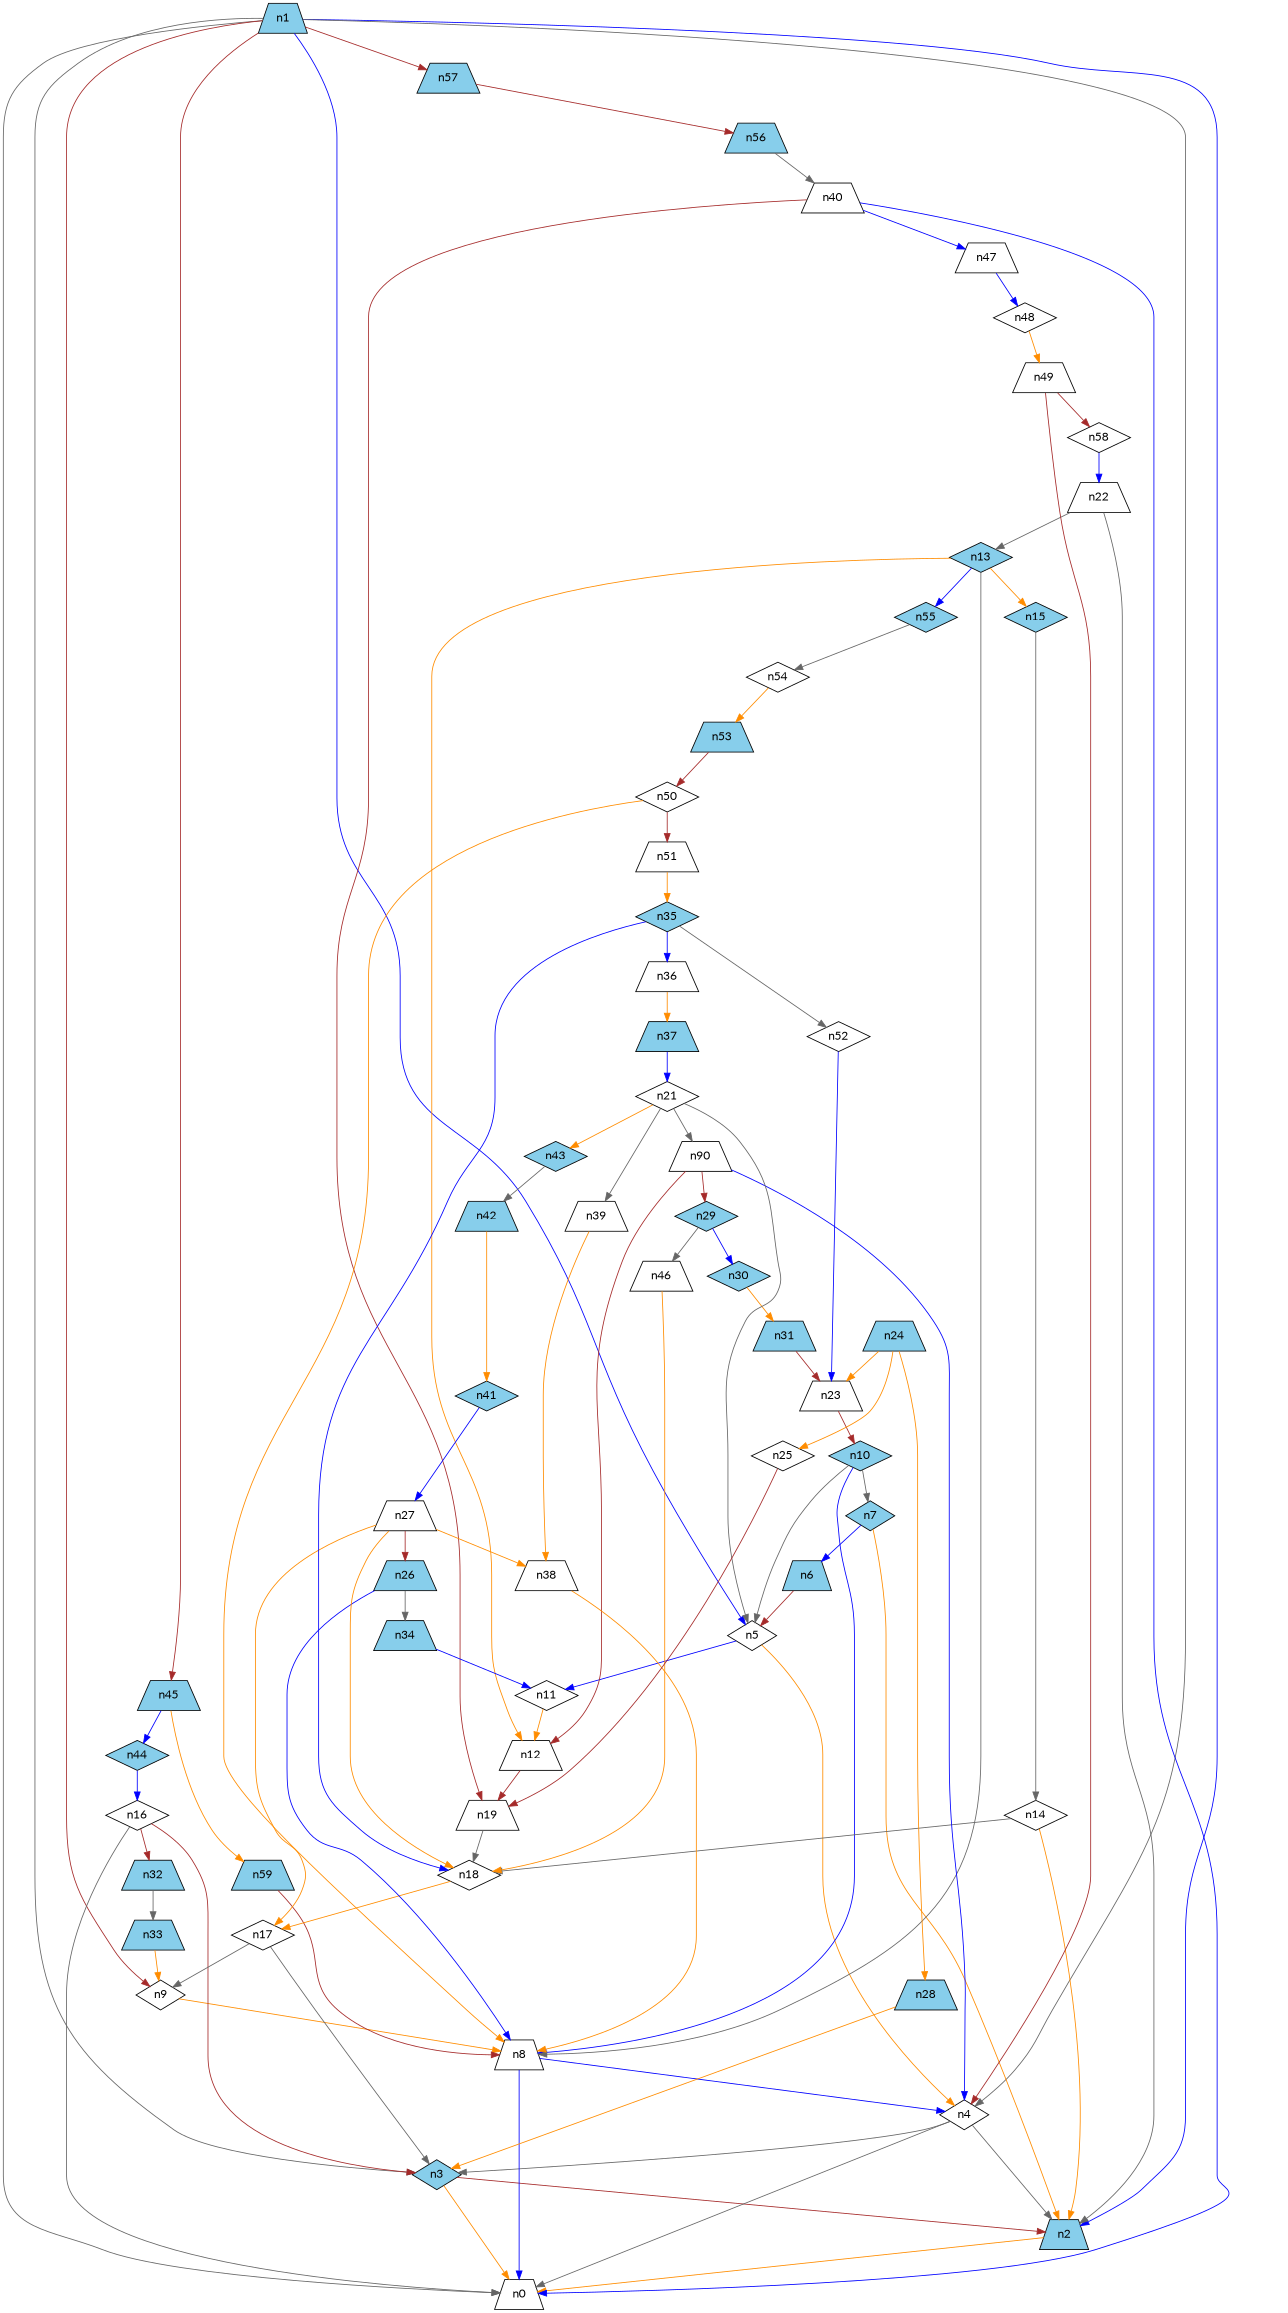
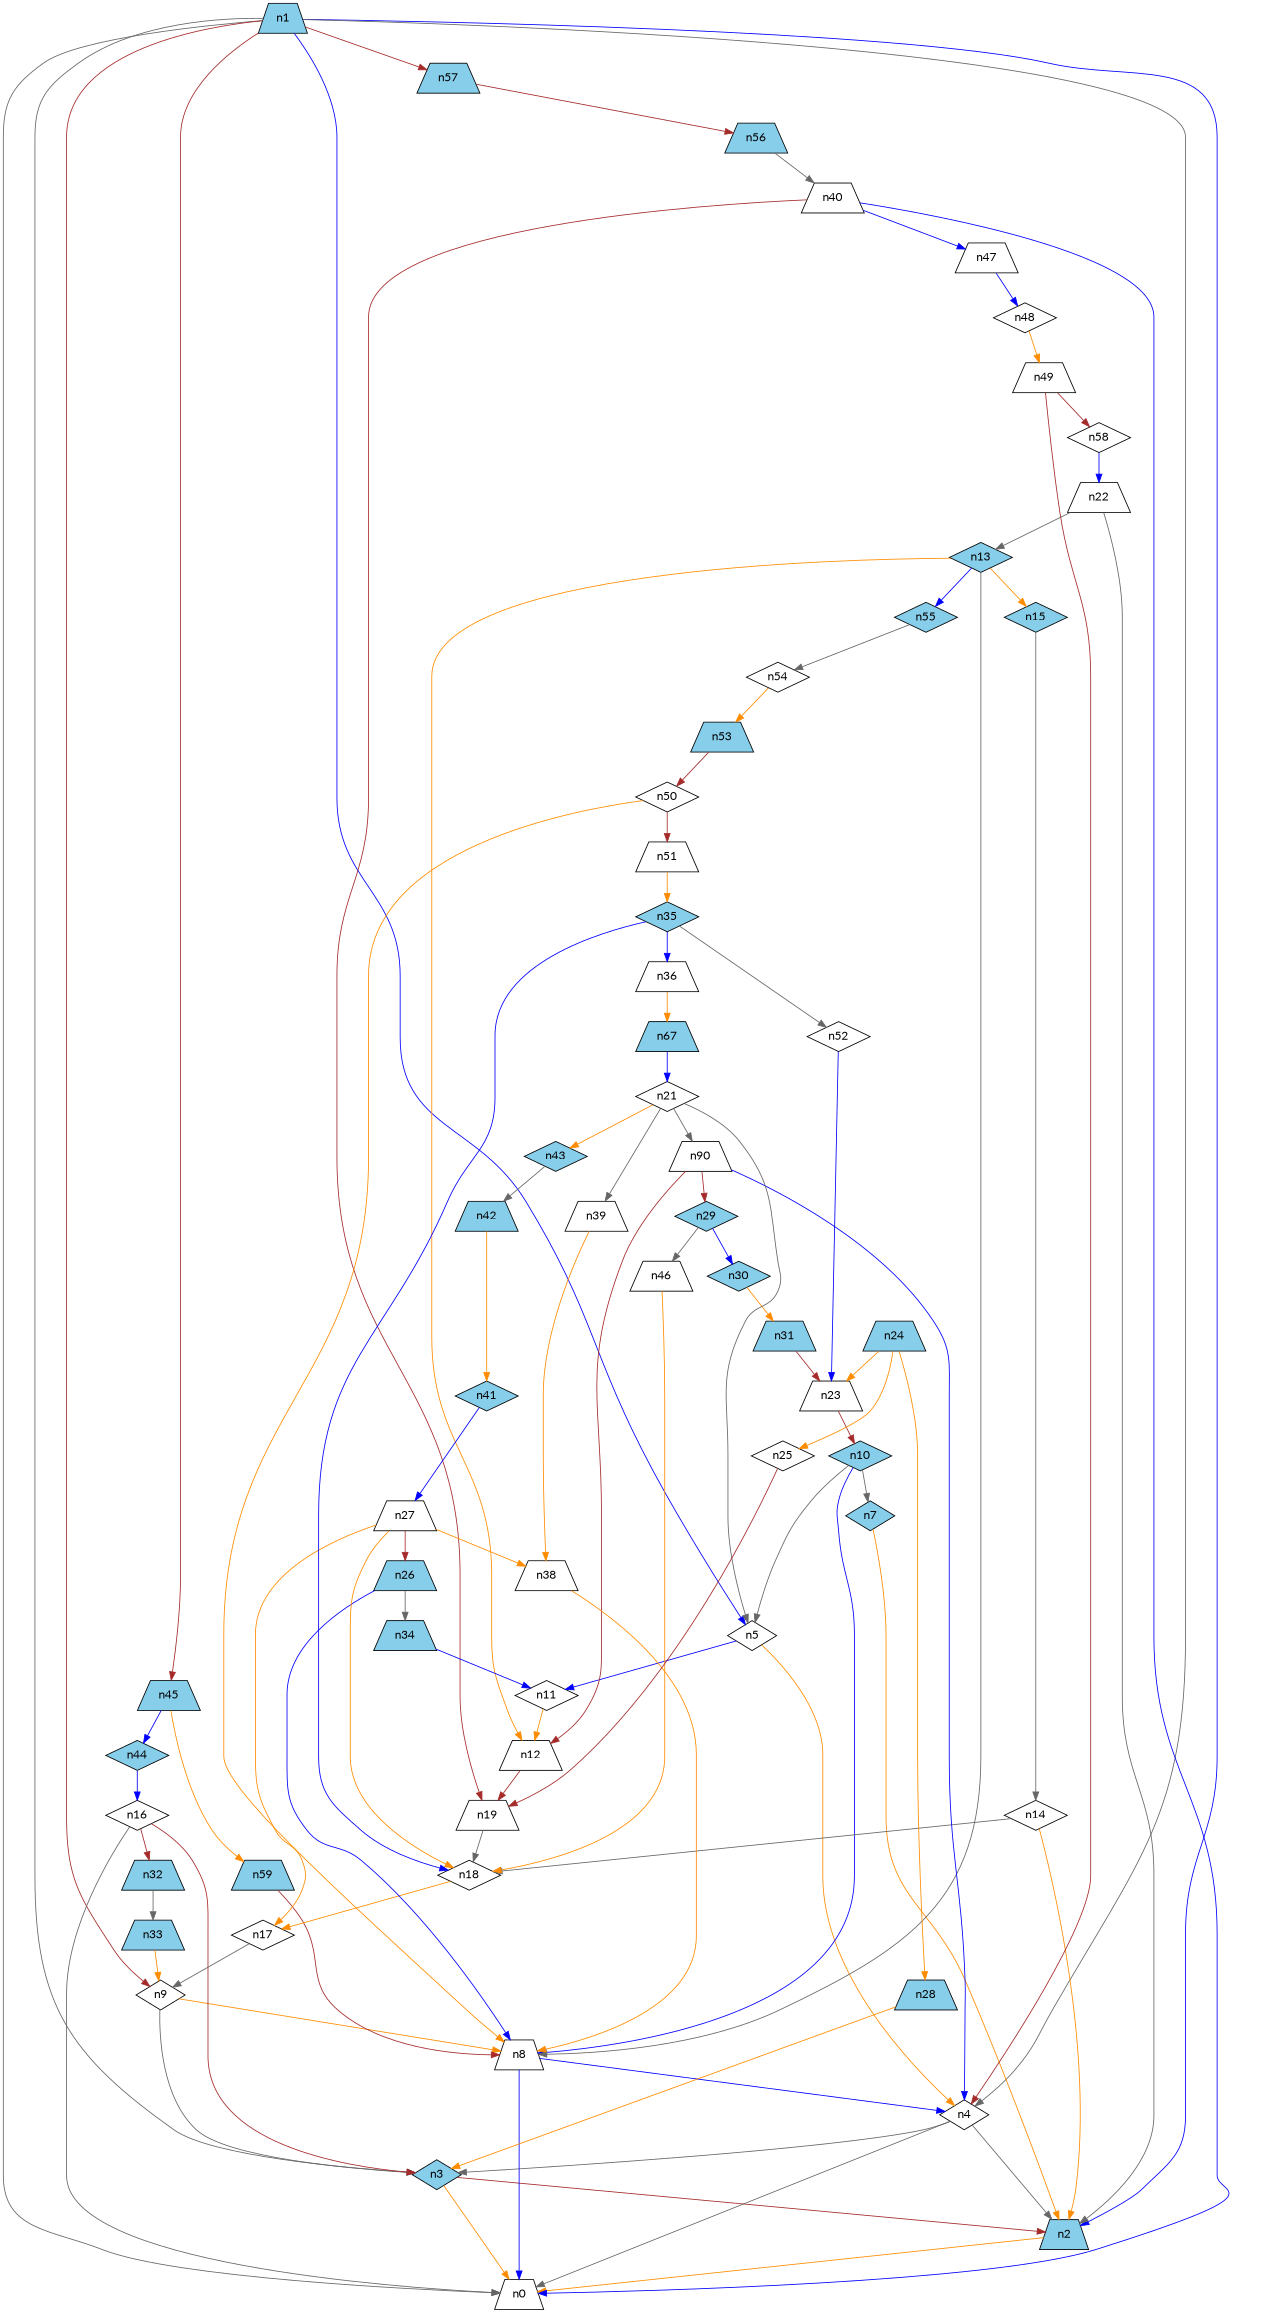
node "n37": label "n37" -> "n67"
node "n6": removed
edge "n17" -> "n3": now "n9" -> "n3"
